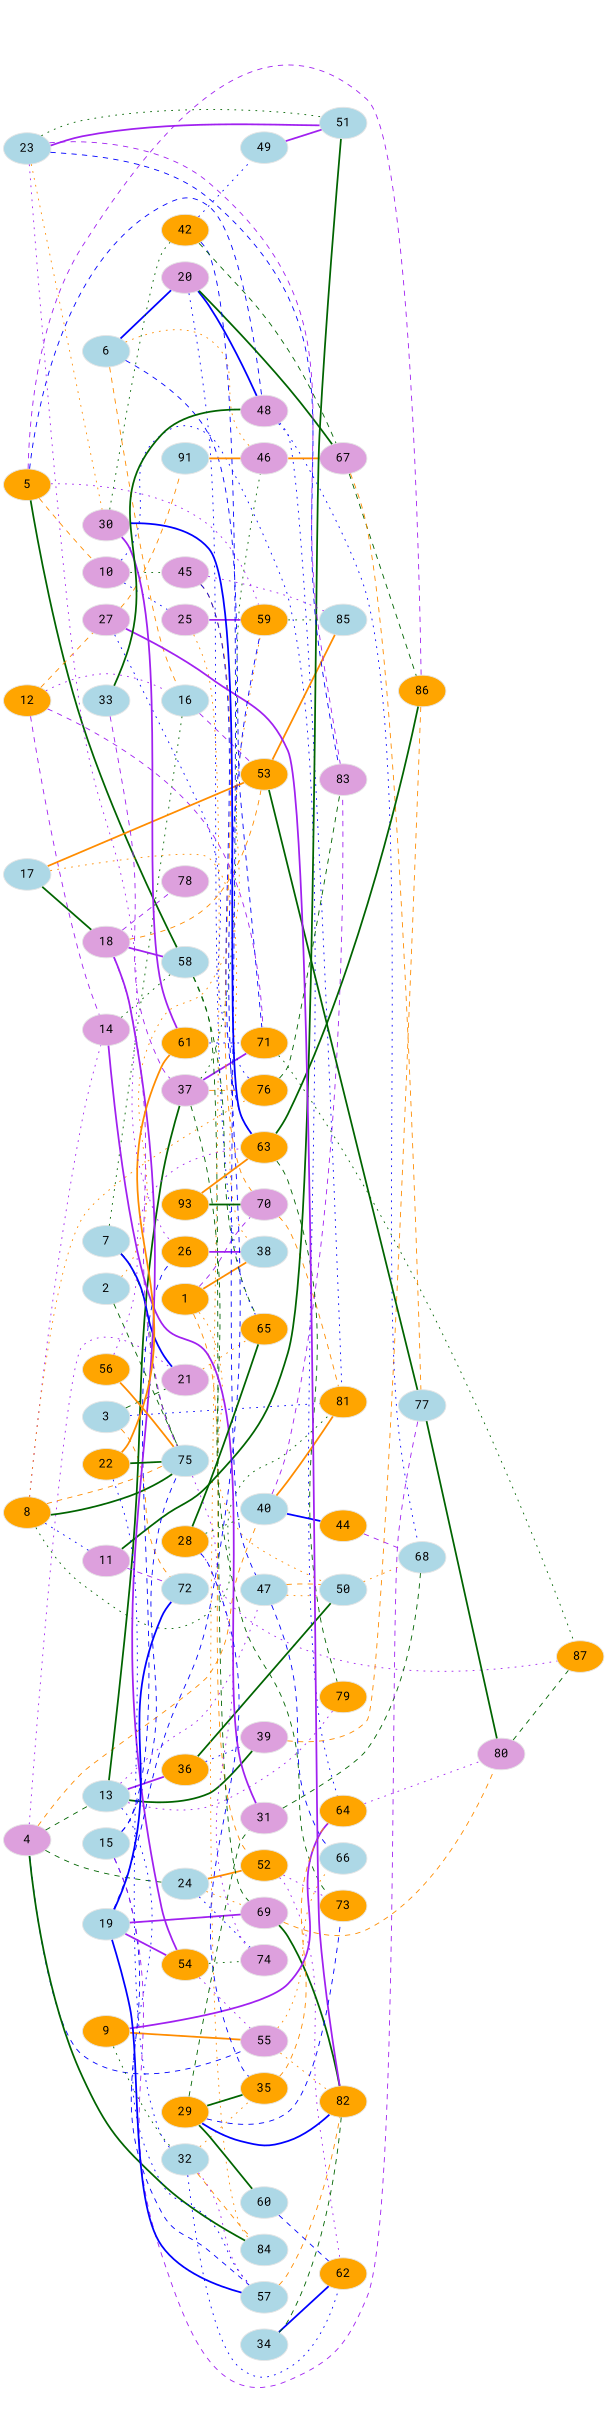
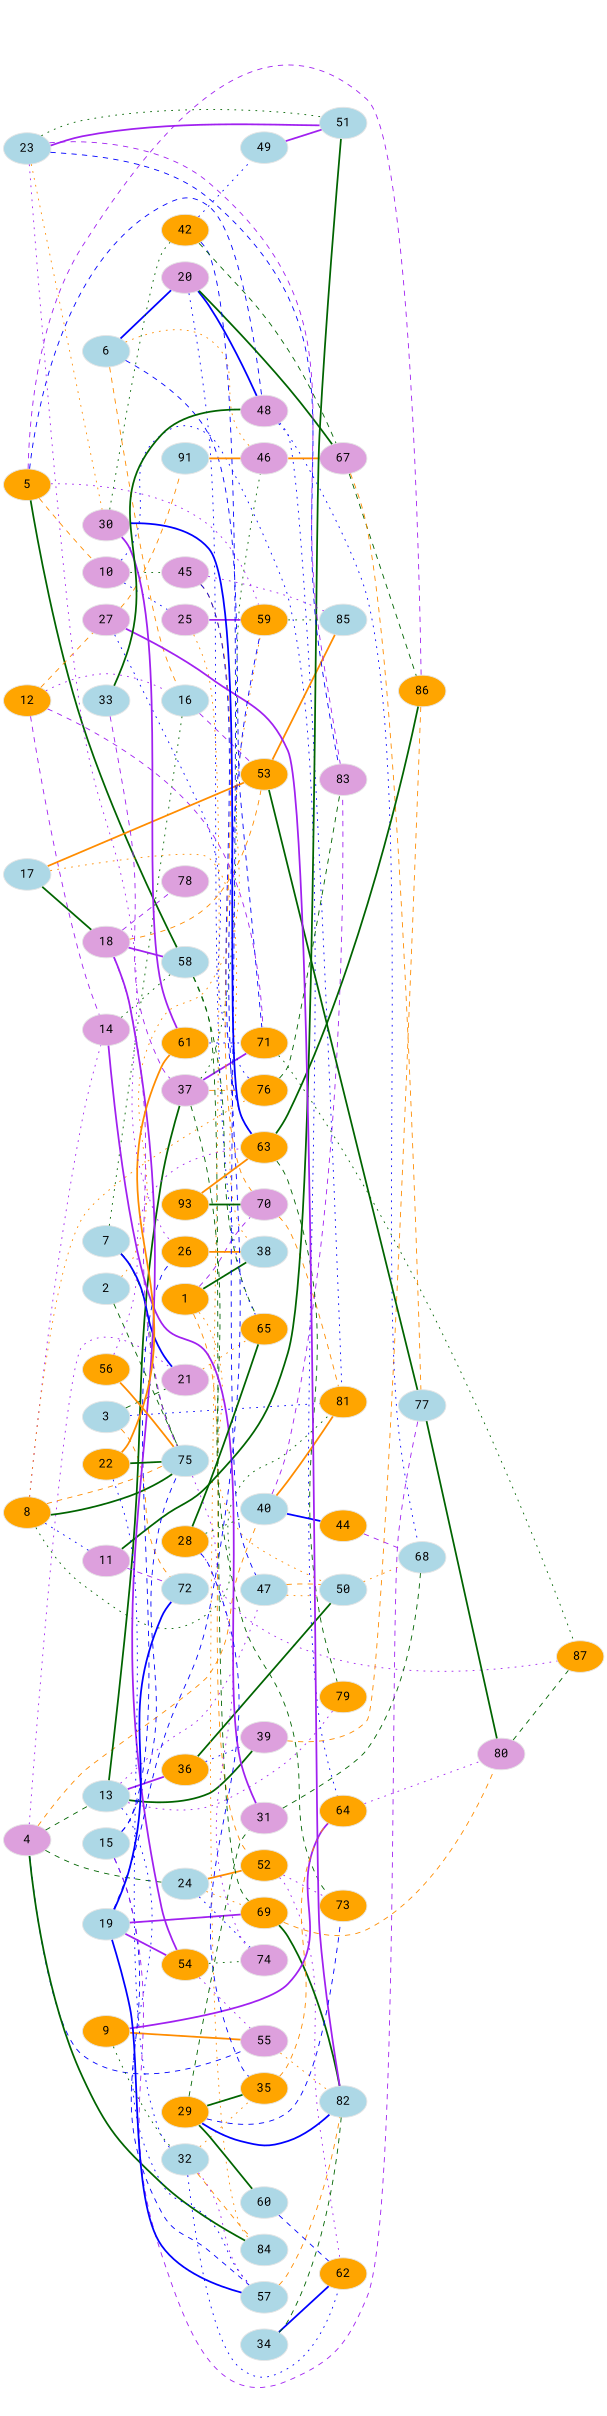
edge "26" -- "38": color purple -> darkorange
edge "38" -- "1": color darkorange -> darkgreen
node "66": removed
node "69": fillcolor plum -> orange
node "82": fillcolor orange -> lightblue
